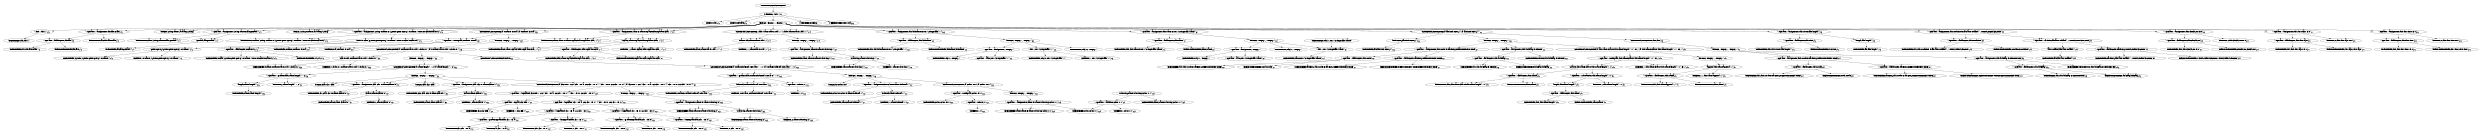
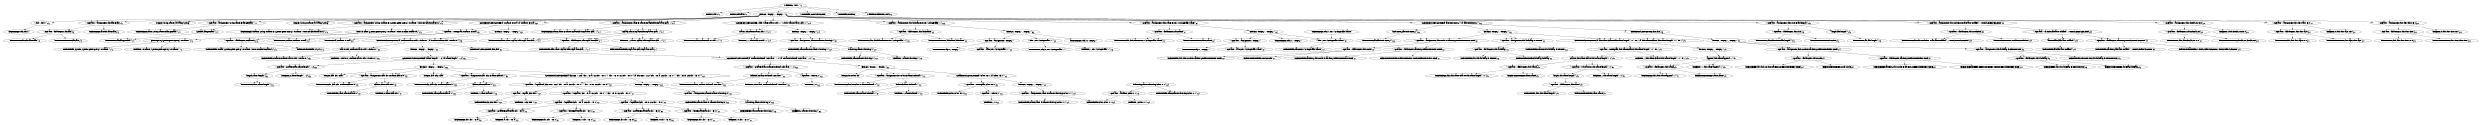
edge "(MODIFIER,CONSTRUCTOR)" -> "(METHOD,<init>)": reversed
